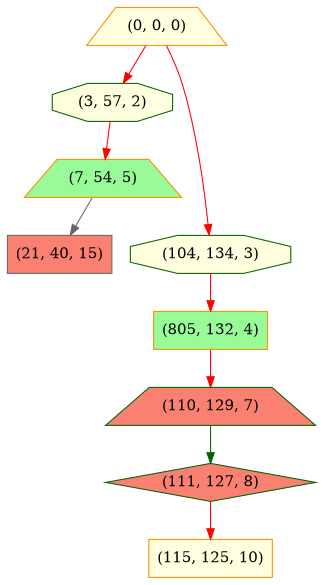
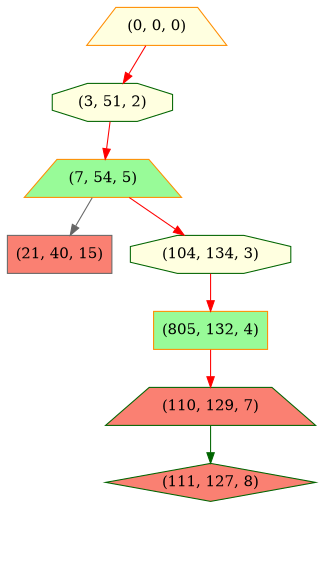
node "(3, 57, 2)": label "(3, 57, 2)" -> "(3, 51, 2)"
edge "(0, 0, 0)" -> "(104, 134, 3)": now "(7, 54, 5)" -> "(104, 134, 3)"
node "(115, 125, 10)": removed
